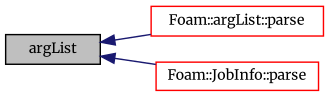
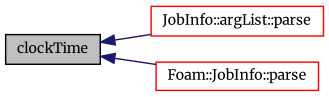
node "Foam::argList::parse": label "Foam::argList::parse" -> "JobInfo::argList::parse"
node "argList": label "argList" -> "clockTime"
